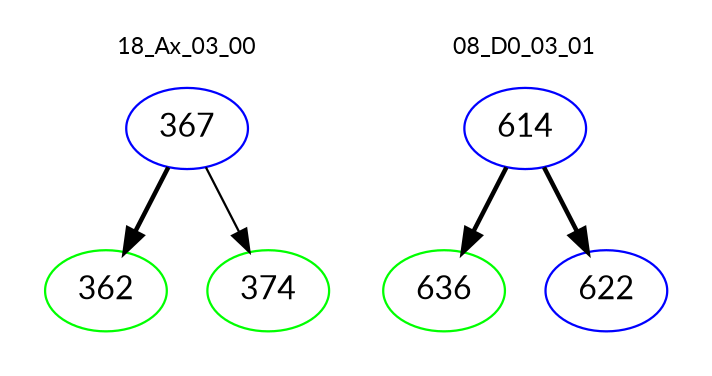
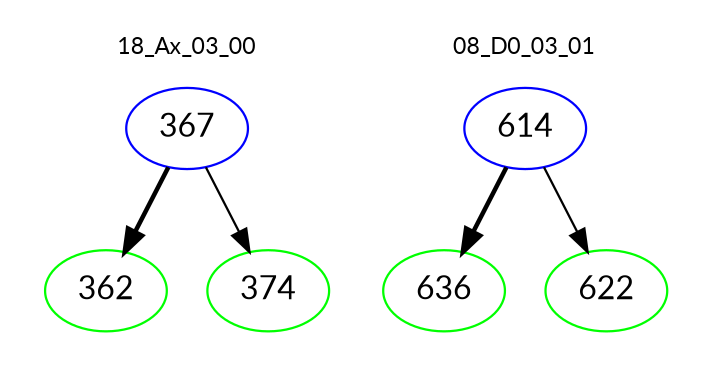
edge "614" -> "622": style bold -> solid
node "622": color blue -> green
